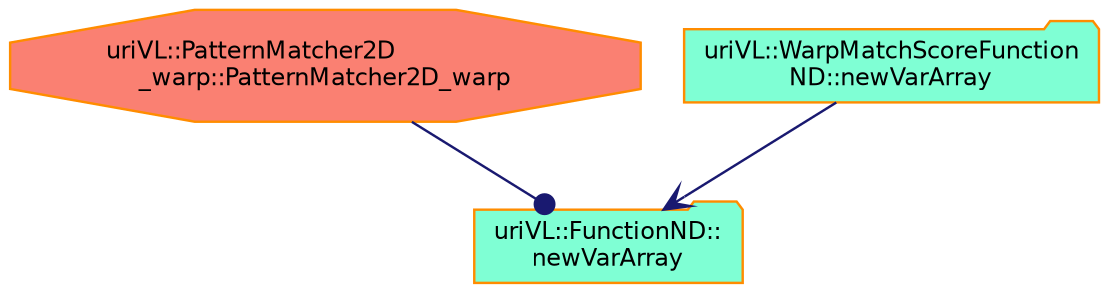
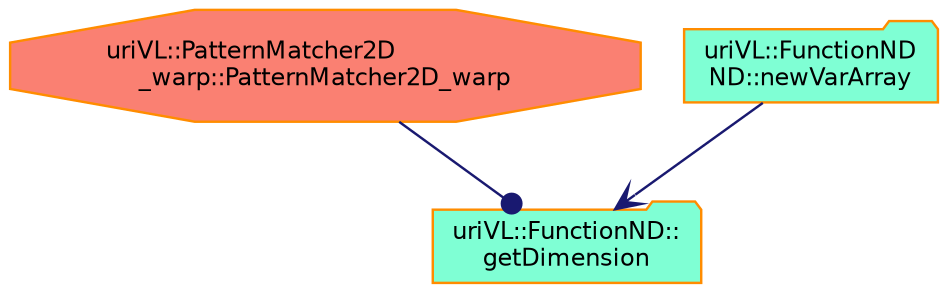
node "uriVL::WarpMatchScoreFunction ND::newVarArray": label "uriVL::WarpMatchScoreFunction ND::newVarArray" -> "uriVL::FunctionND ND::newVarArray"
node "uriVL::FunctionND:: newVarArray": label "uriVL::FunctionND:: newVarArray" -> "uriVL::FunctionND:: getDimension"
